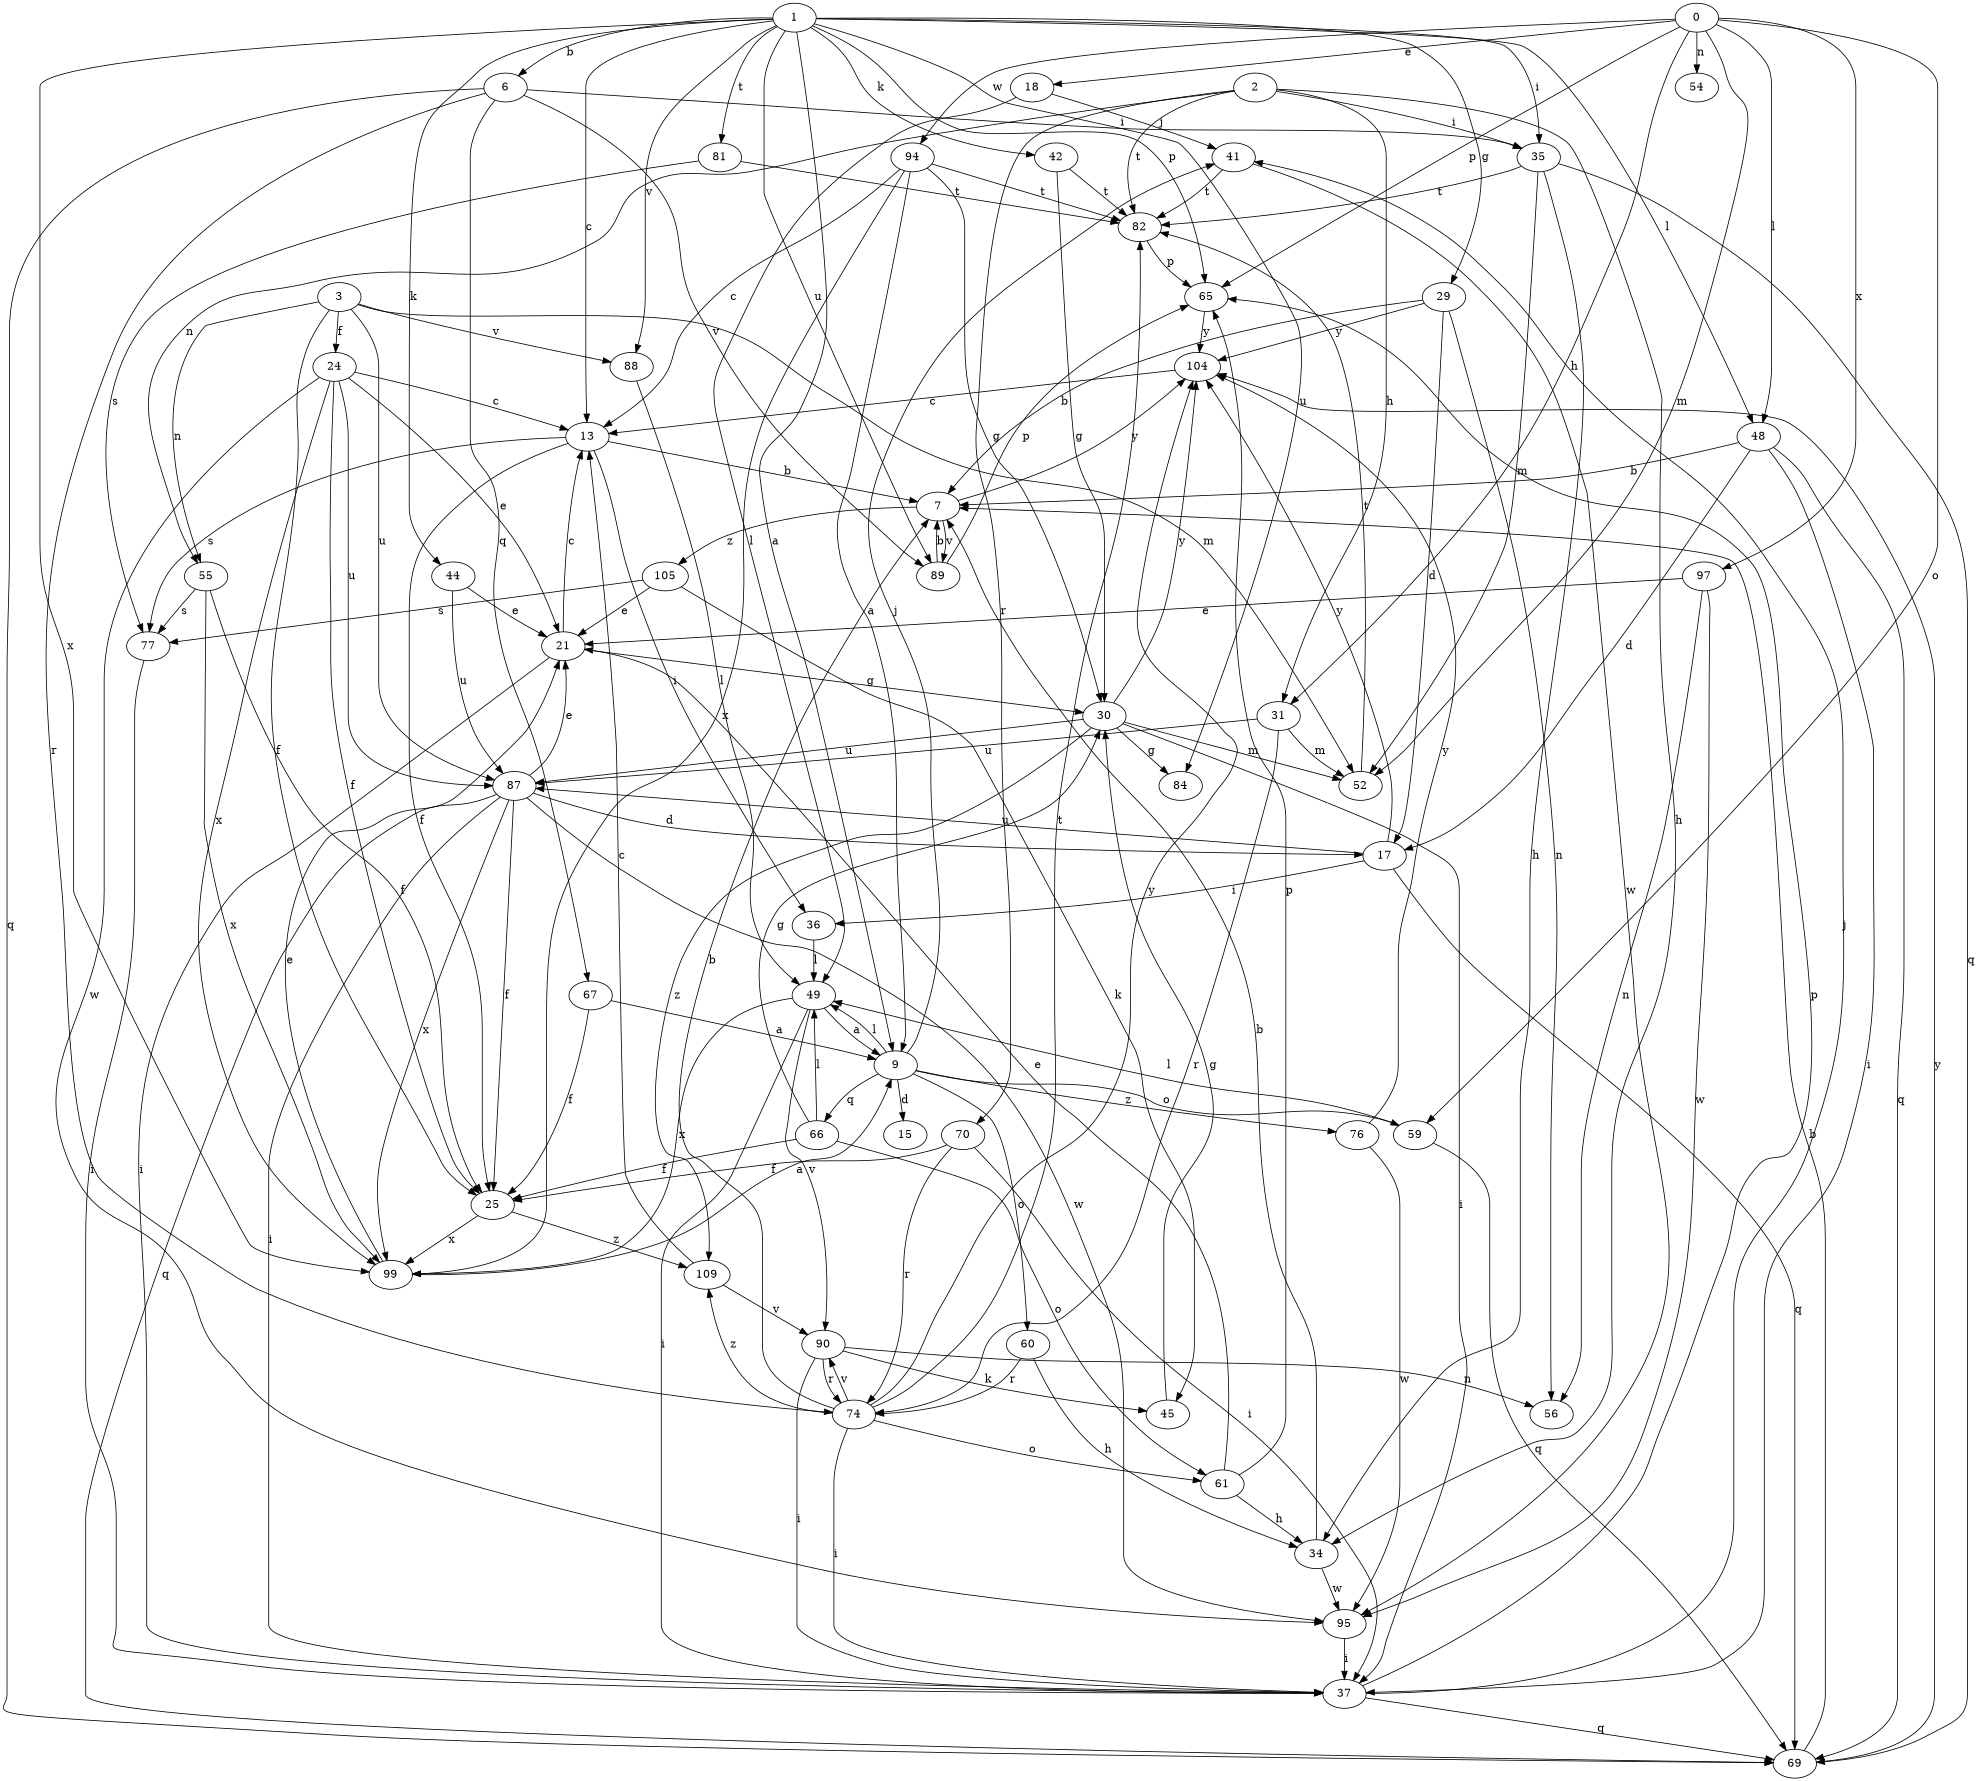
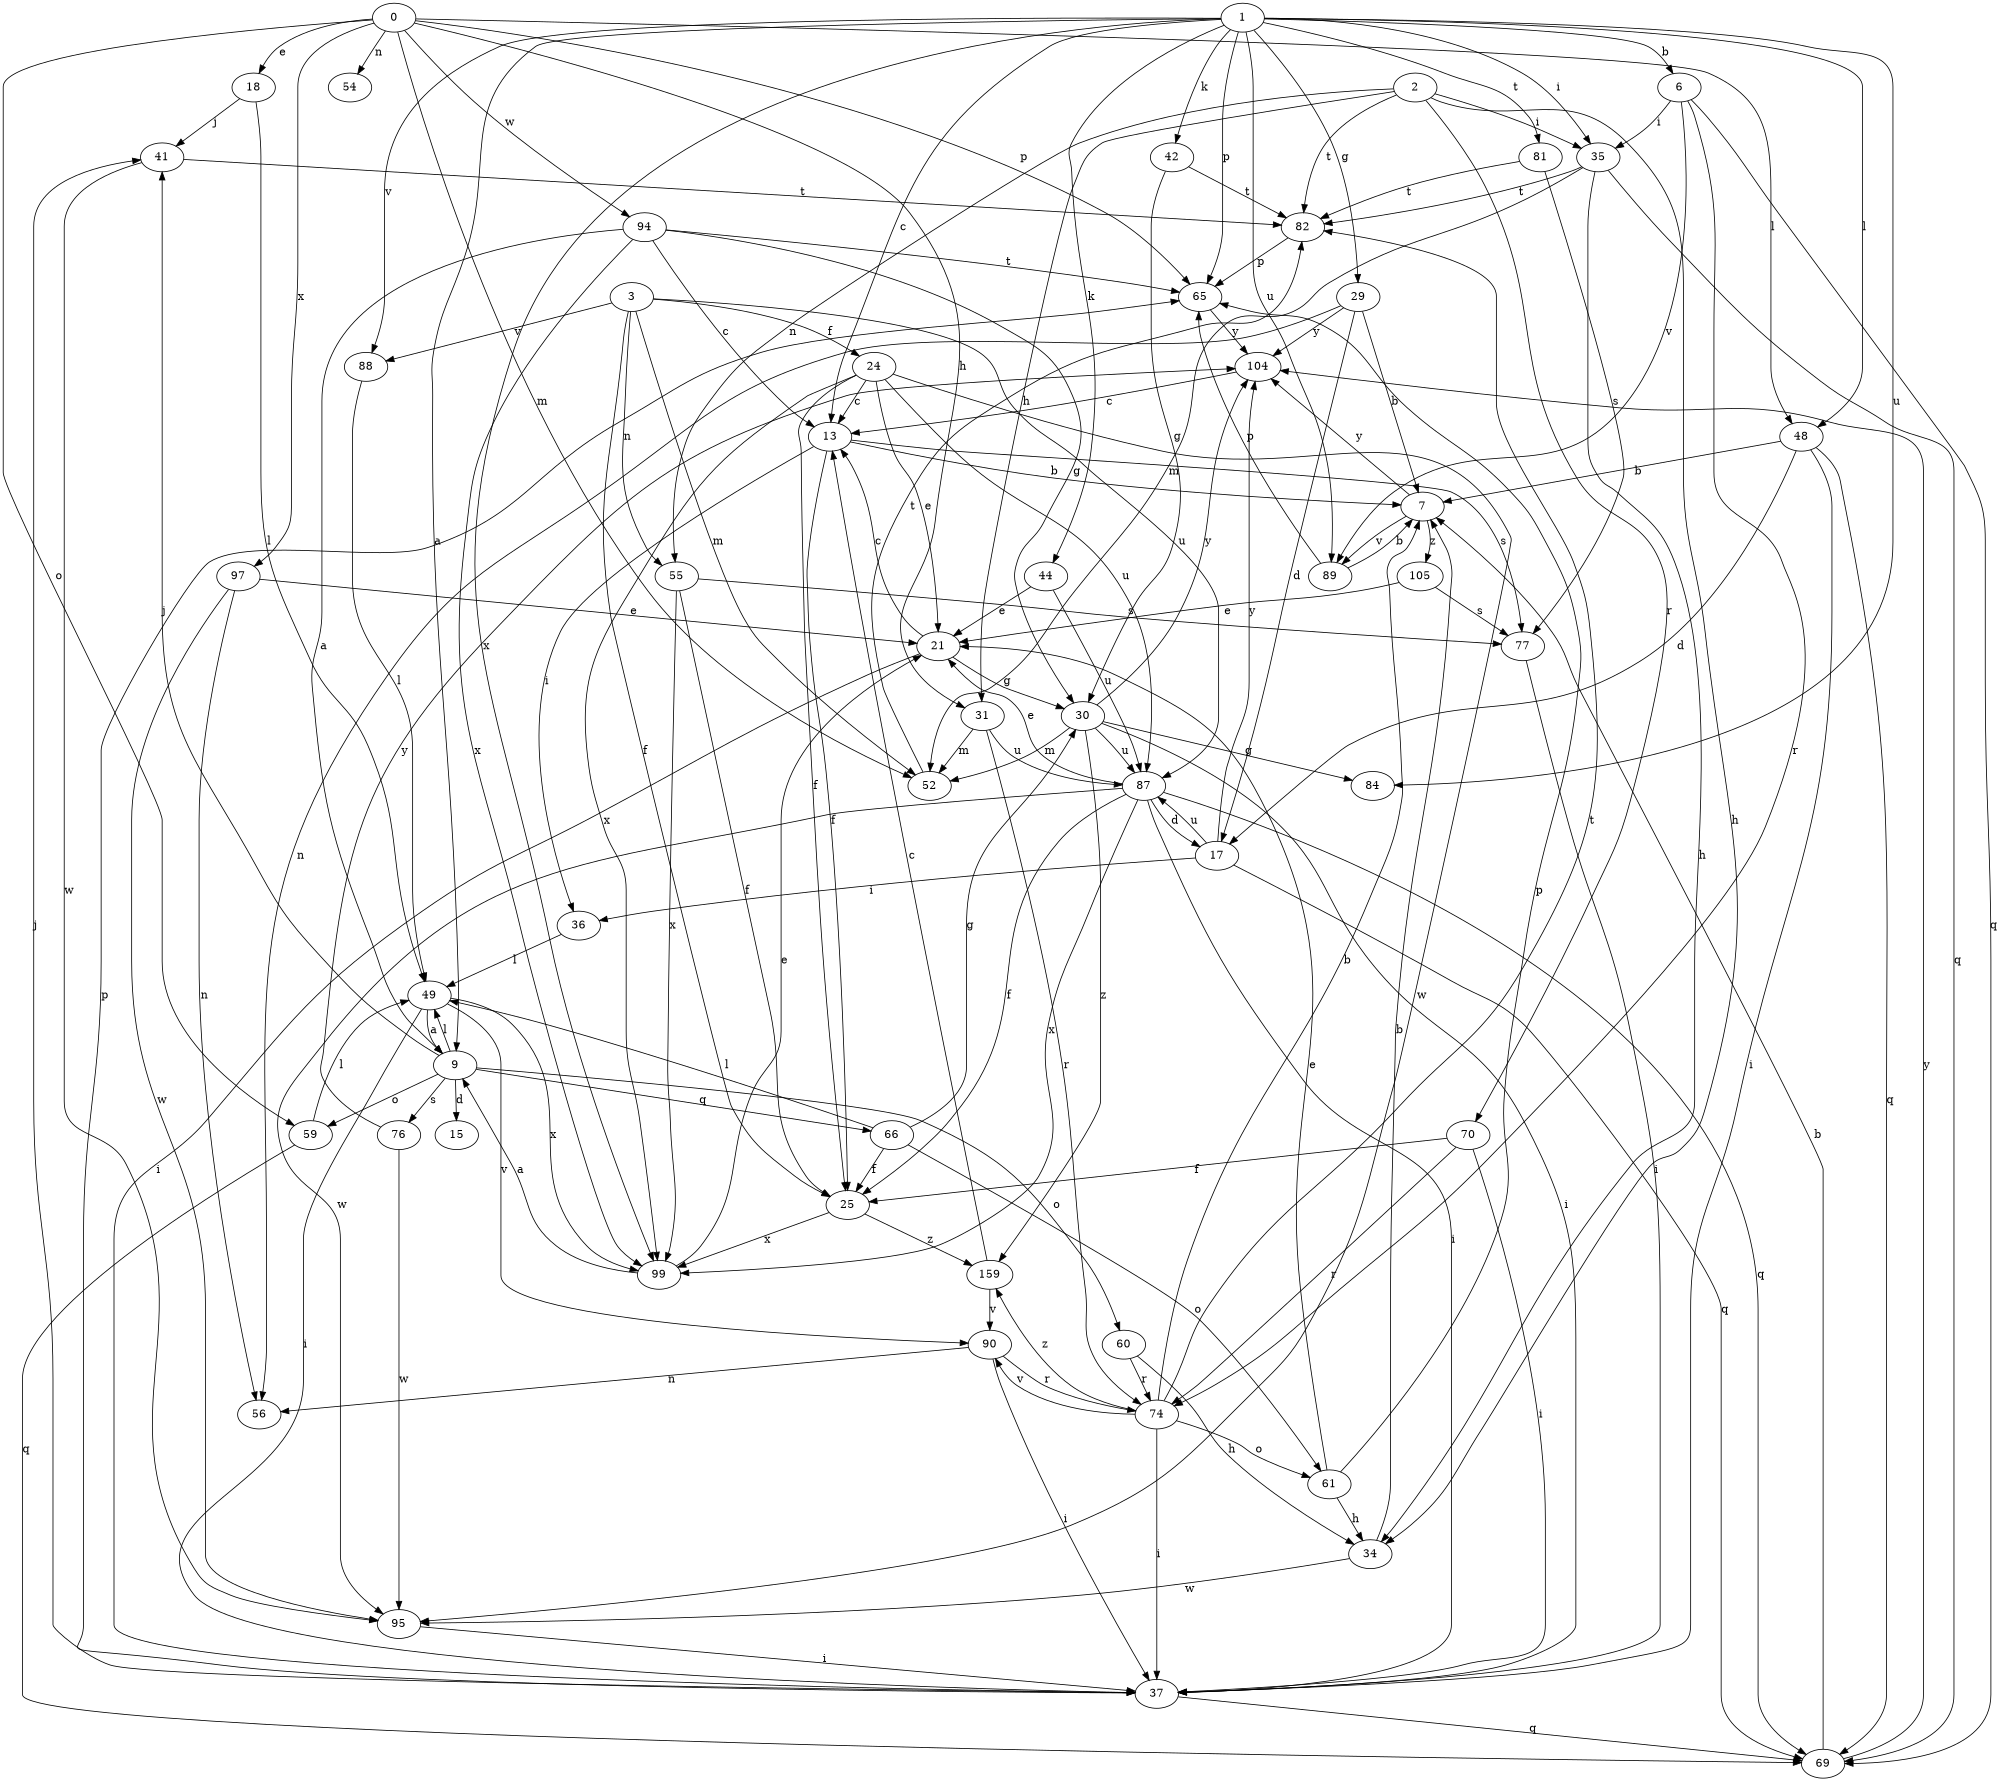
edge "94" -> "82": now "94" -> "65"
edge "74" -> "104": removed, label "y"
node "67": removed
edge "9" -> "76": label "z" -> "s"
node "109": label "109" -> "159"
node "45": removed
